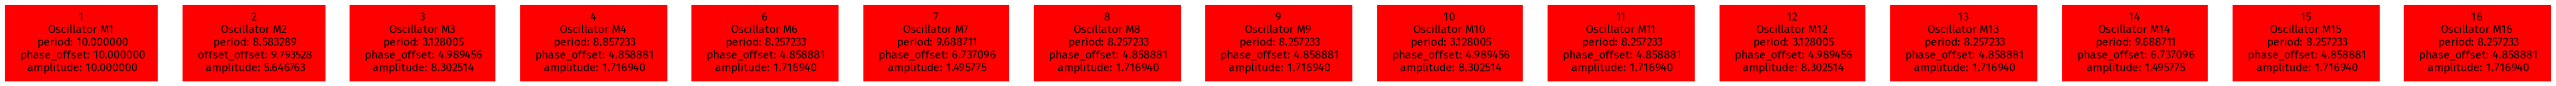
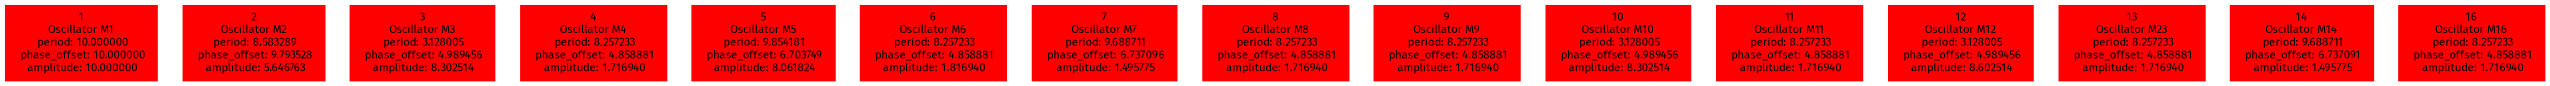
node "13": text "Oscillator M13" -> "Oscillator M23"
node "4": text "period: 8.857233" -> "period: 8.257233"
node "5": added
node "15": removed
node "2": text "offset_offset: 9.793528" -> "phase_offset: 9.793528"
node "14": text "phase_offset: 6.737096" -> "phase_offset: 6.737091"
node "6": text "amplitude: 1.716940" -> "amplitude: 1.816940"
node "12": text "amplitude: 8.302514" -> "amplitude: 8.602514"
